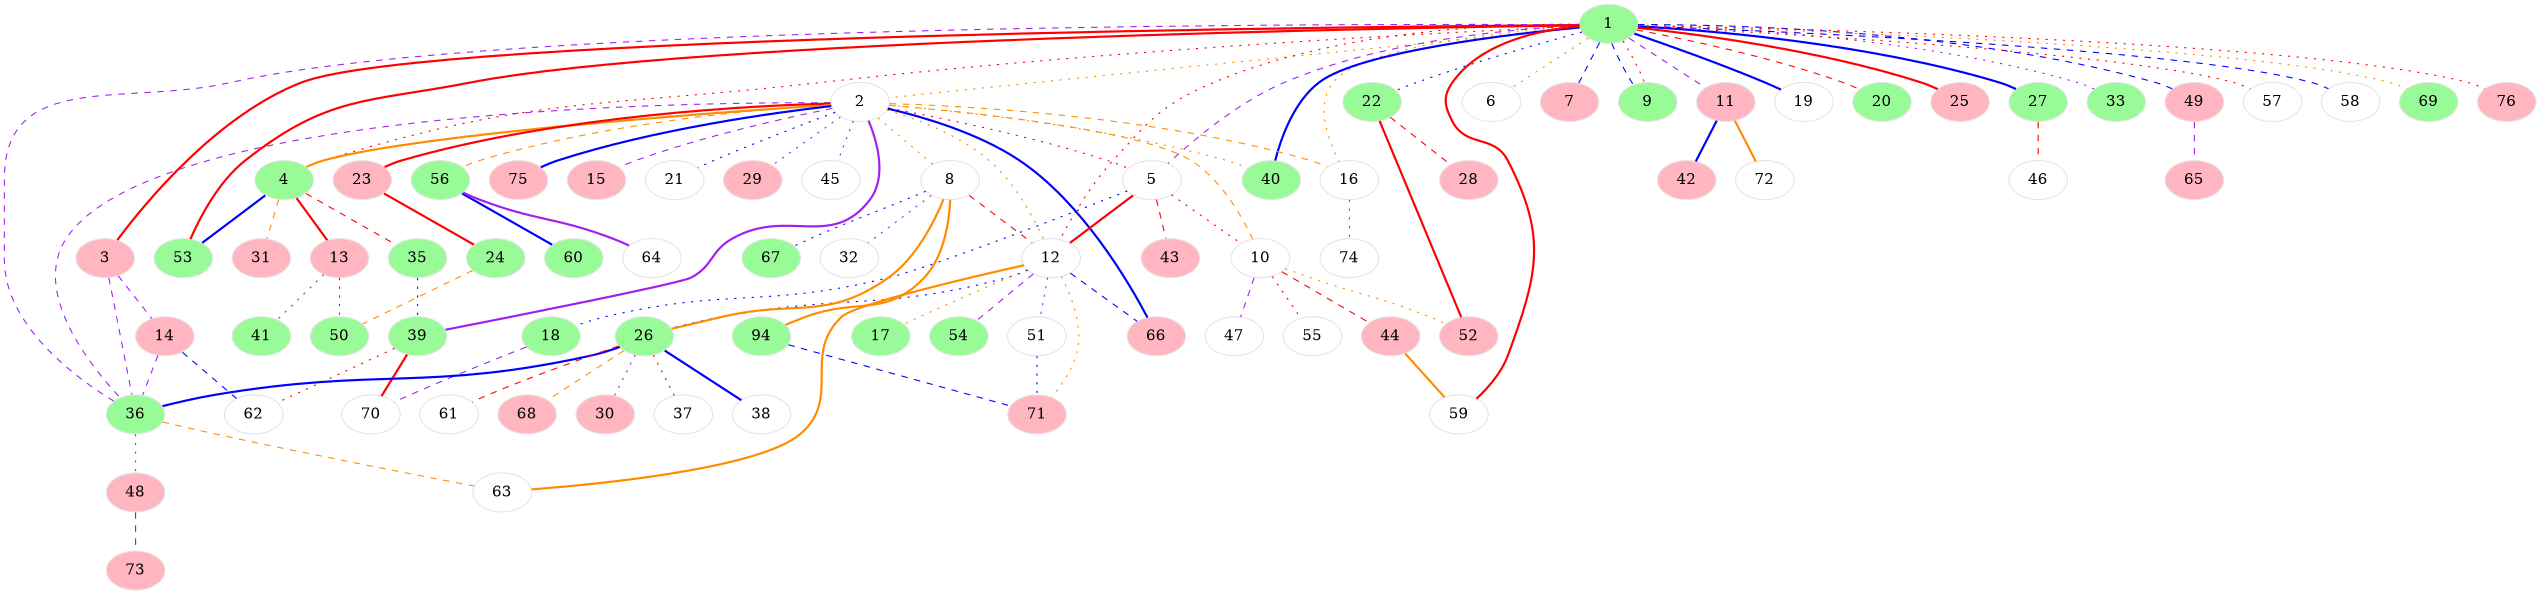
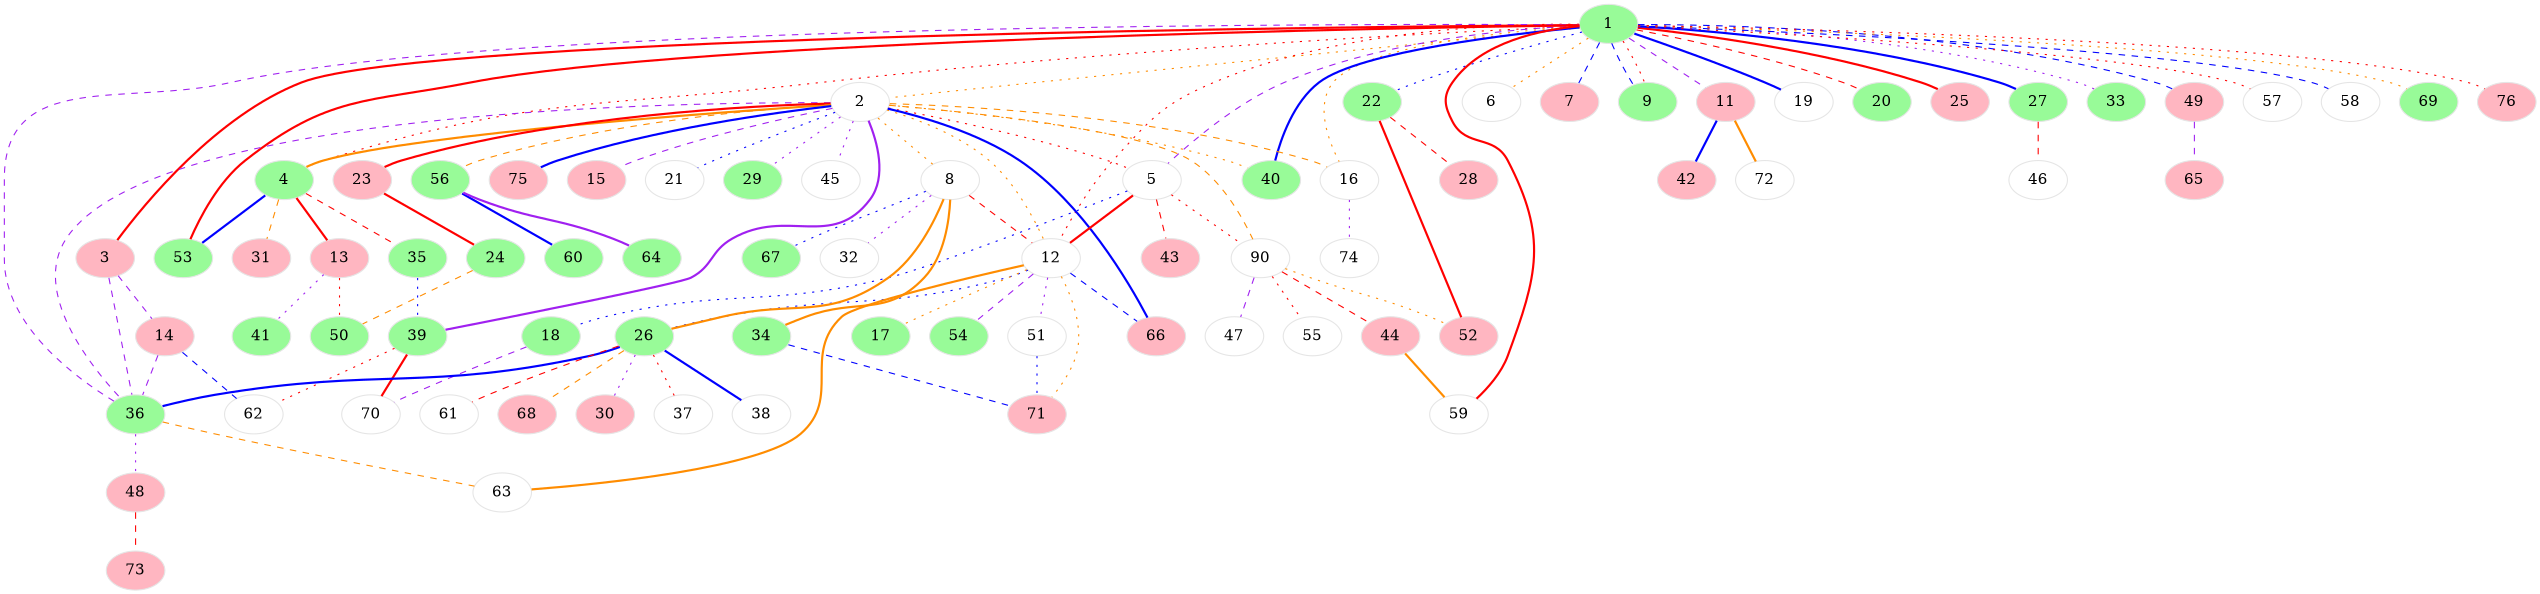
node "29": fillcolor lightpink -> palegreen
node "64": fillcolor white -> palegreen
node "10": label "10" -> "90"
node "94": label "94" -> "34"
